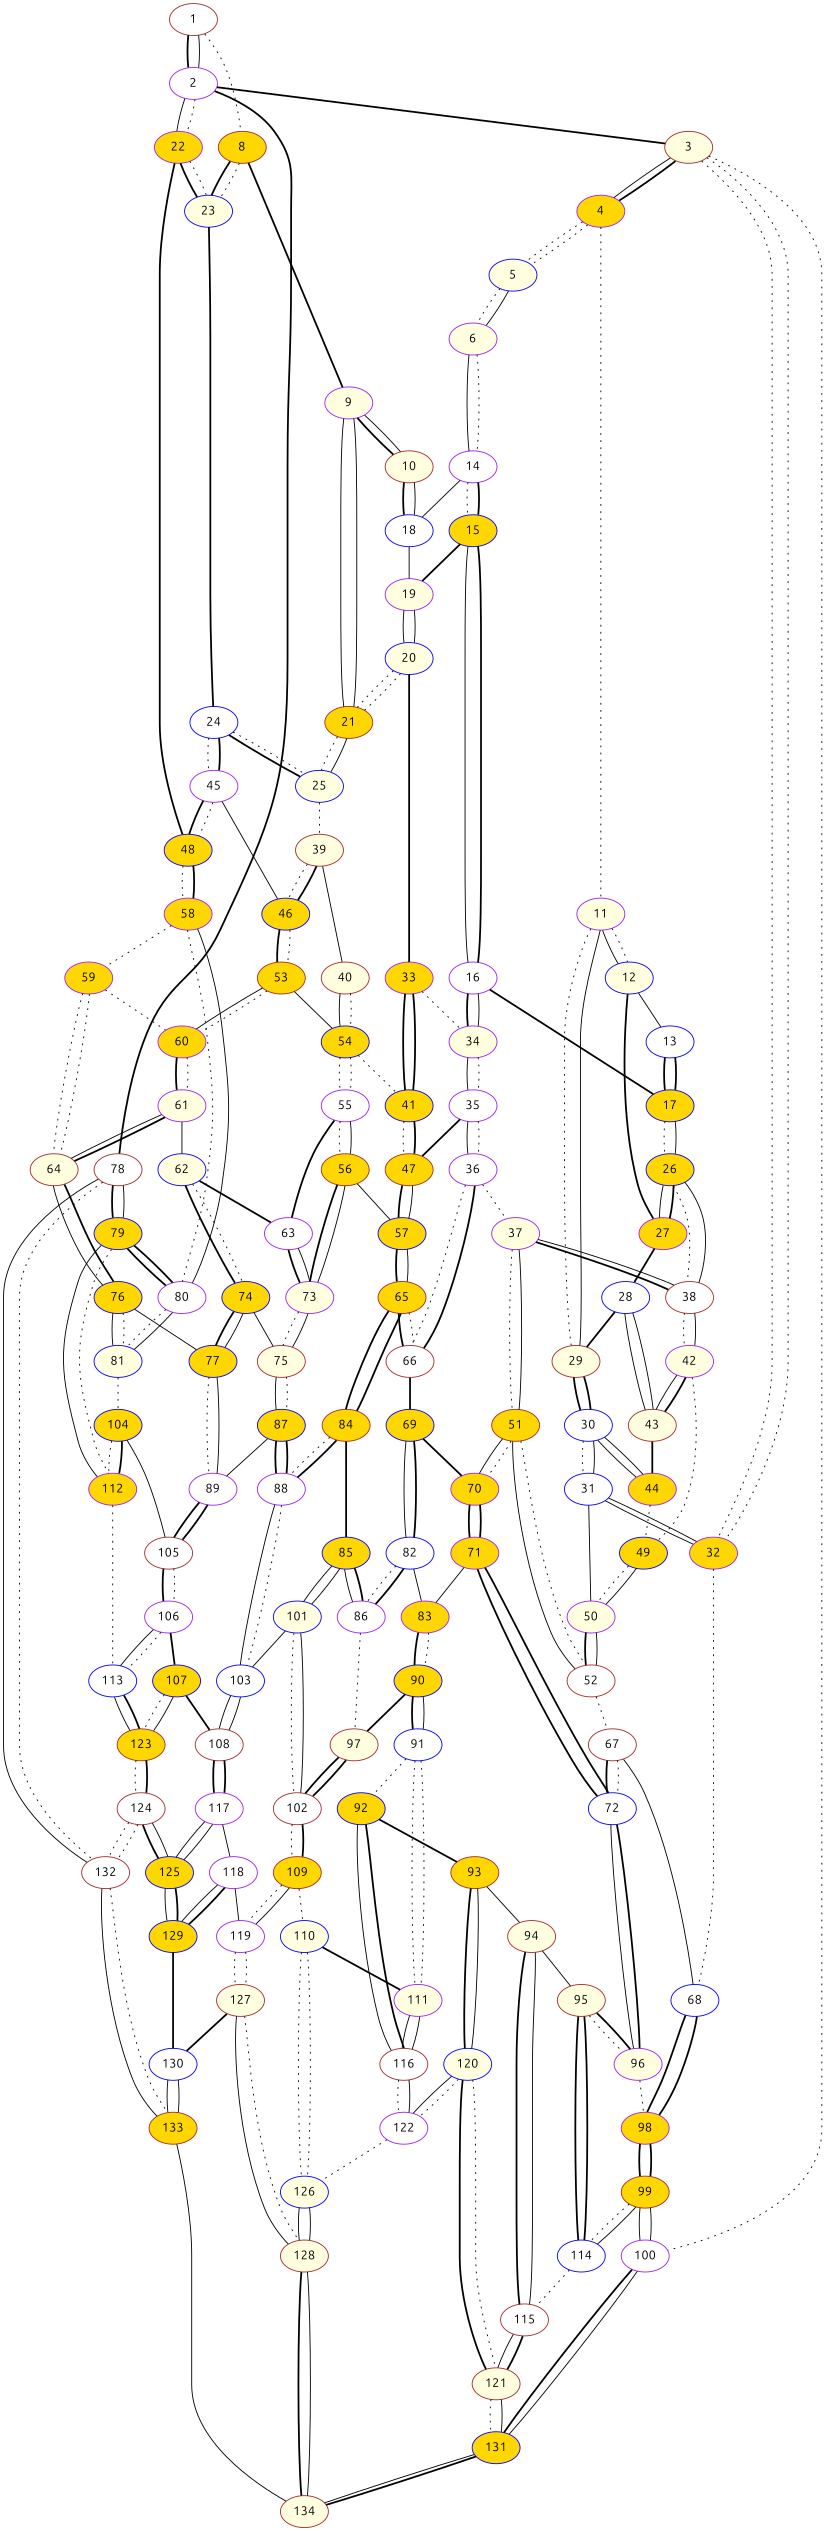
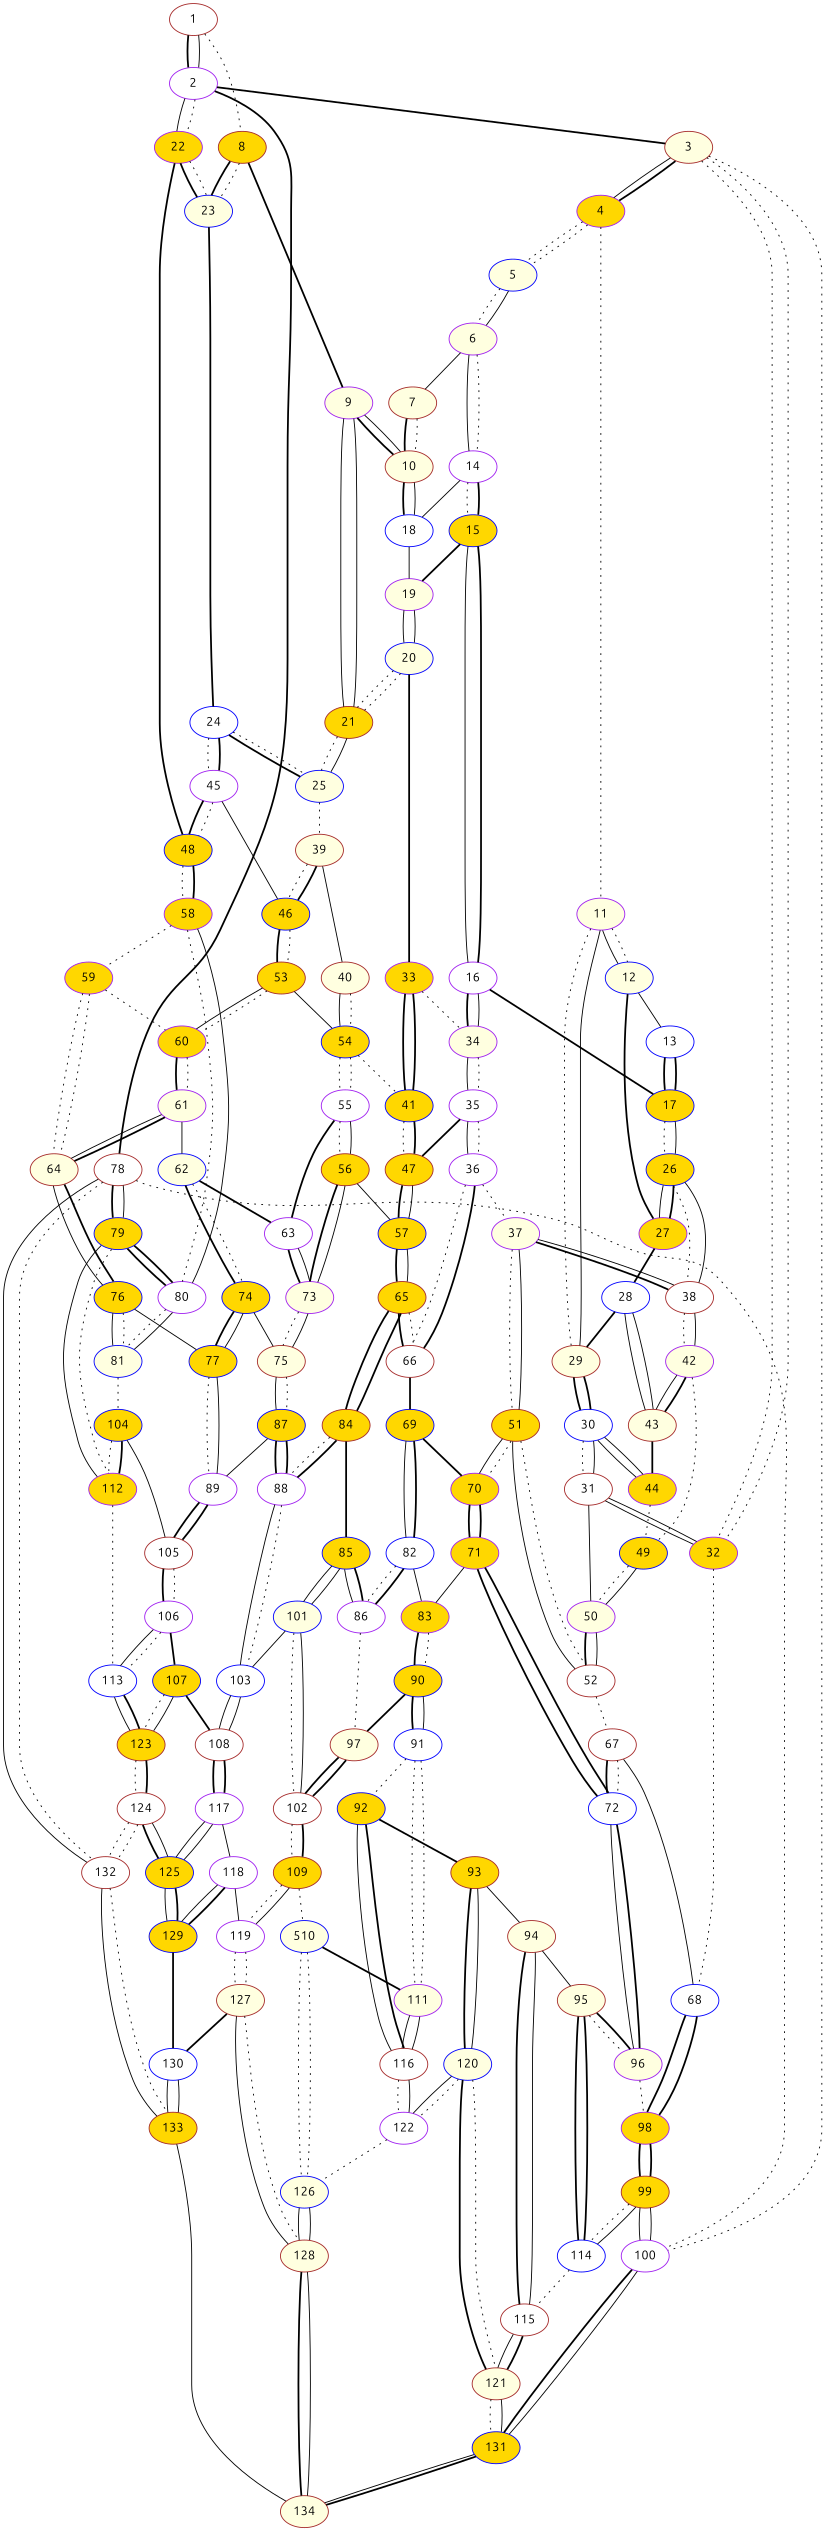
node "7": added
edge "78" -- "100": added
node "31": color blue -> brown
node "110": label "110" -> "510"
